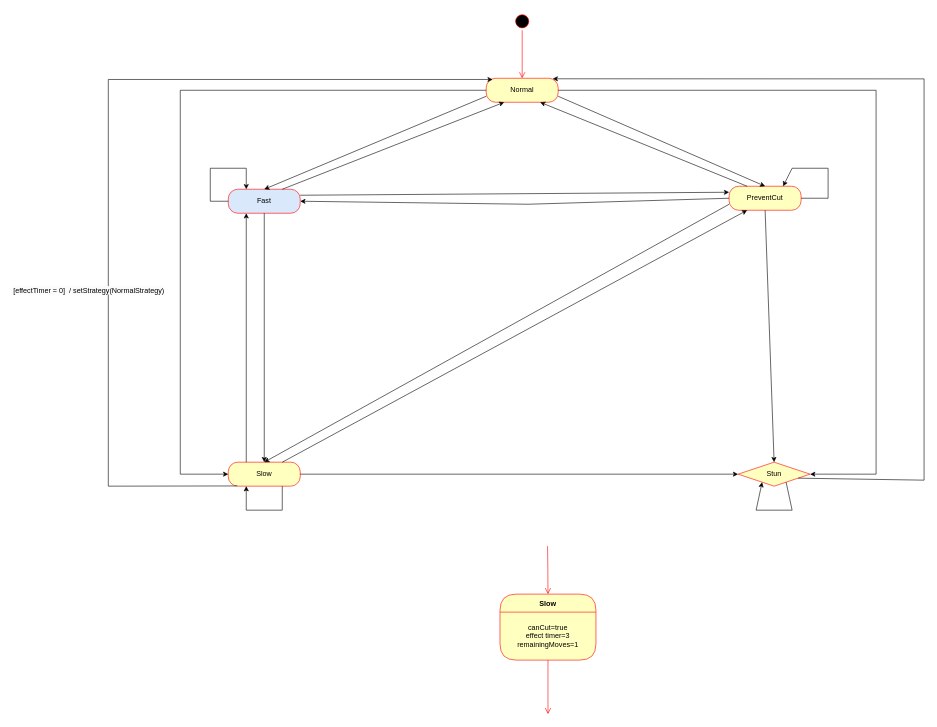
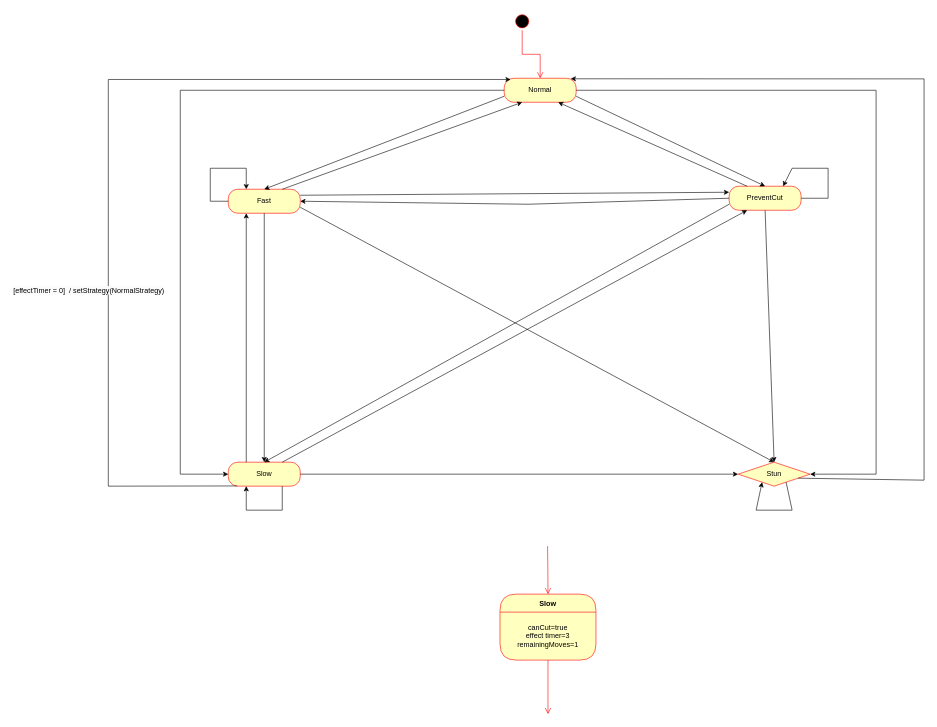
node "Normal": moved (522, 90) -> (540, 90)
node "Fast": fillcolor #dae8fc -> #ffffc0
edge "Fast" -> "Stun": added
